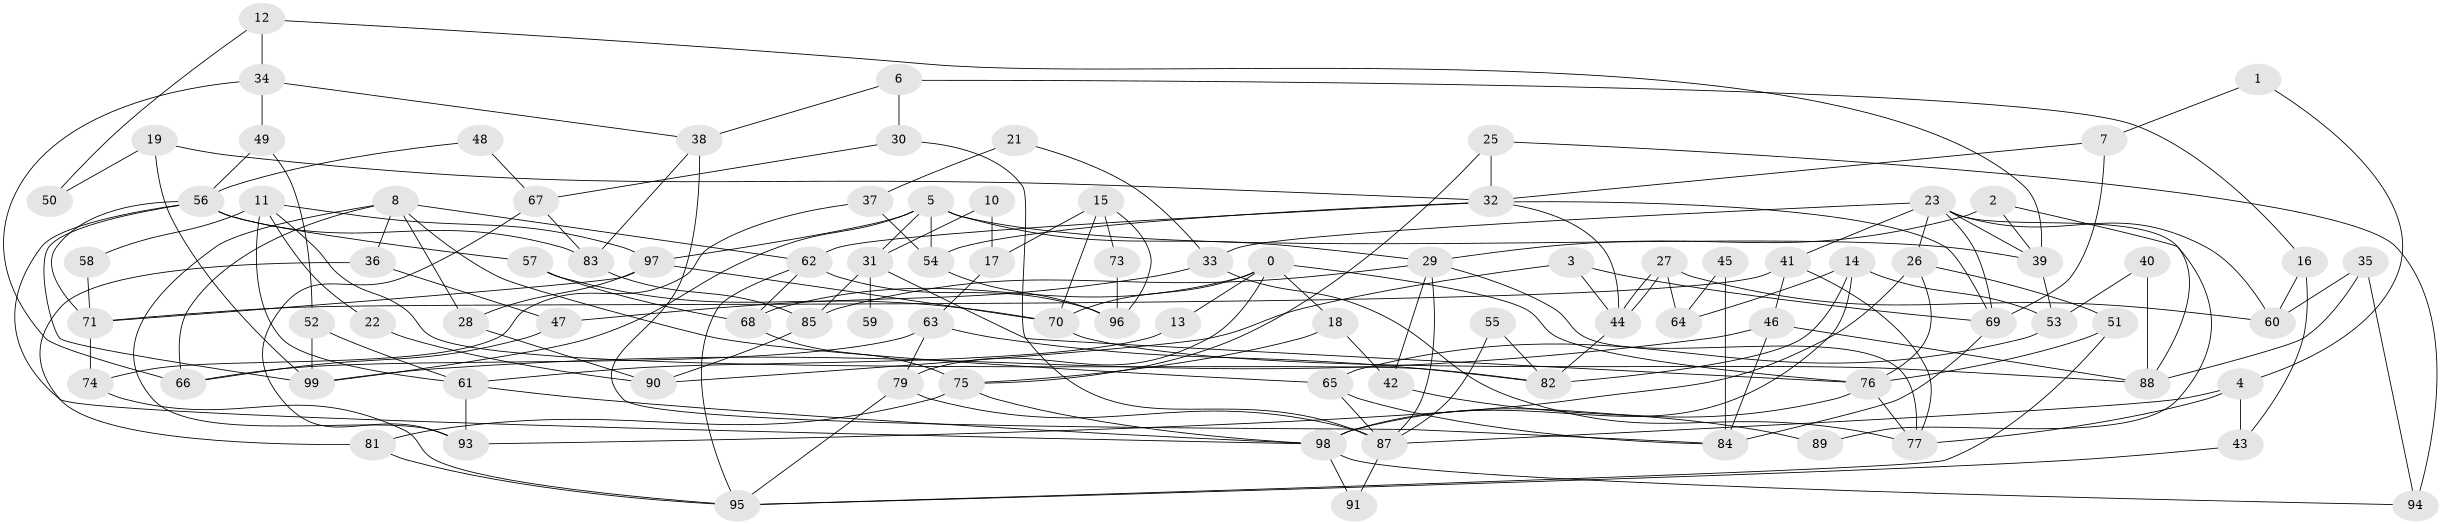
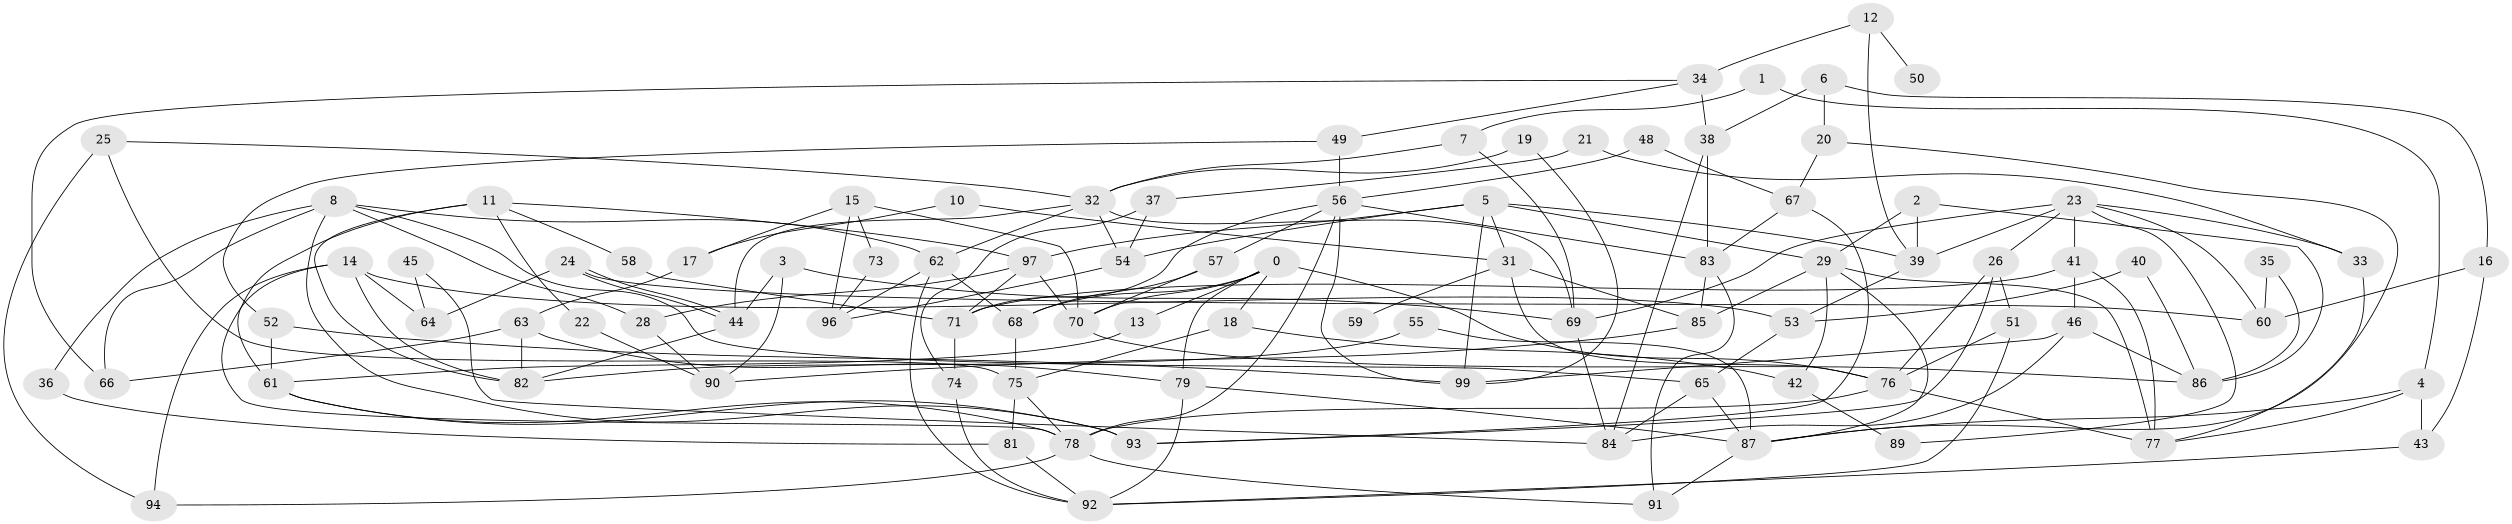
node "30": label "30" -> "20"
edge "19" -- "50": removed
node "27": label "27" -> "24"
node "47": removed
node "88": label "88" -> "86"
edge "35" -- "94": now "14" -- "94"
edge "83" -- "91": added
node "98": label "98" -> "78"
node "95": label "95" -> "92"
